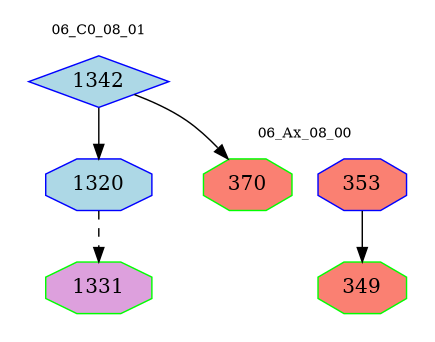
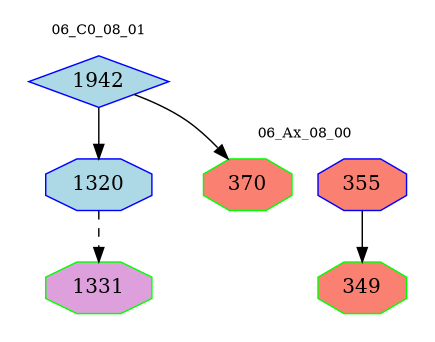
node "1342": label "1342" -> "1942"
node "353": label "353" -> "355"
